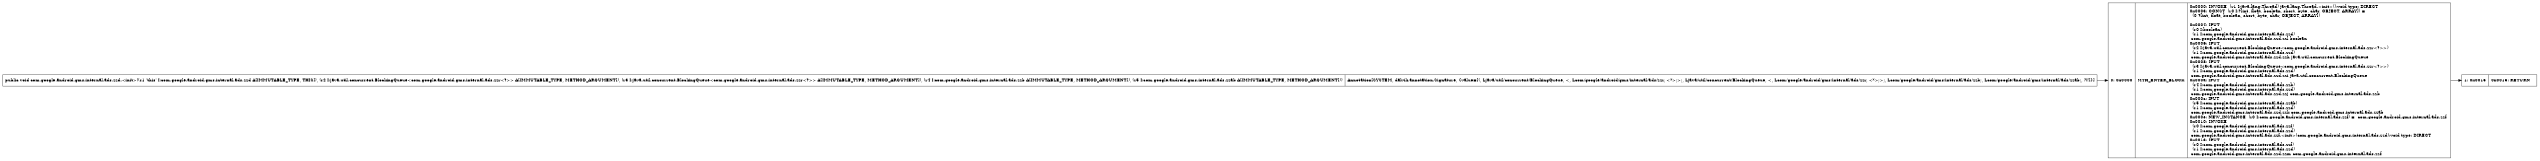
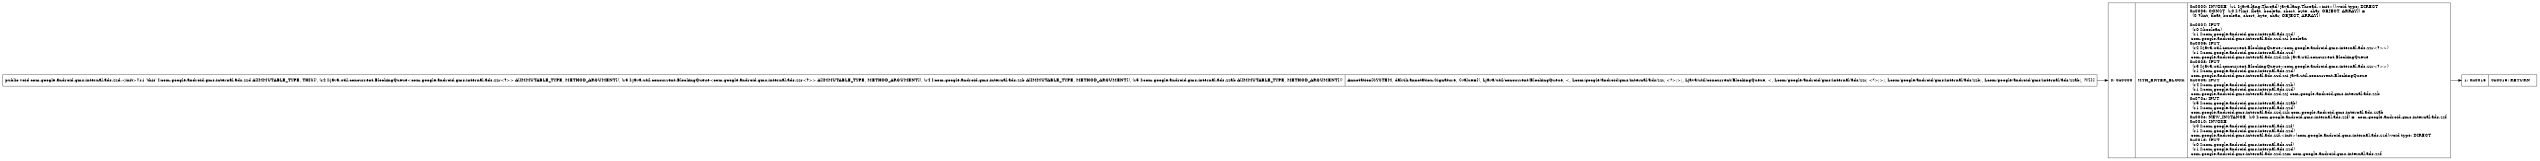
node "0: 0x0000": text "0x000c: IPUT" -> "0x070c: IPUT"
